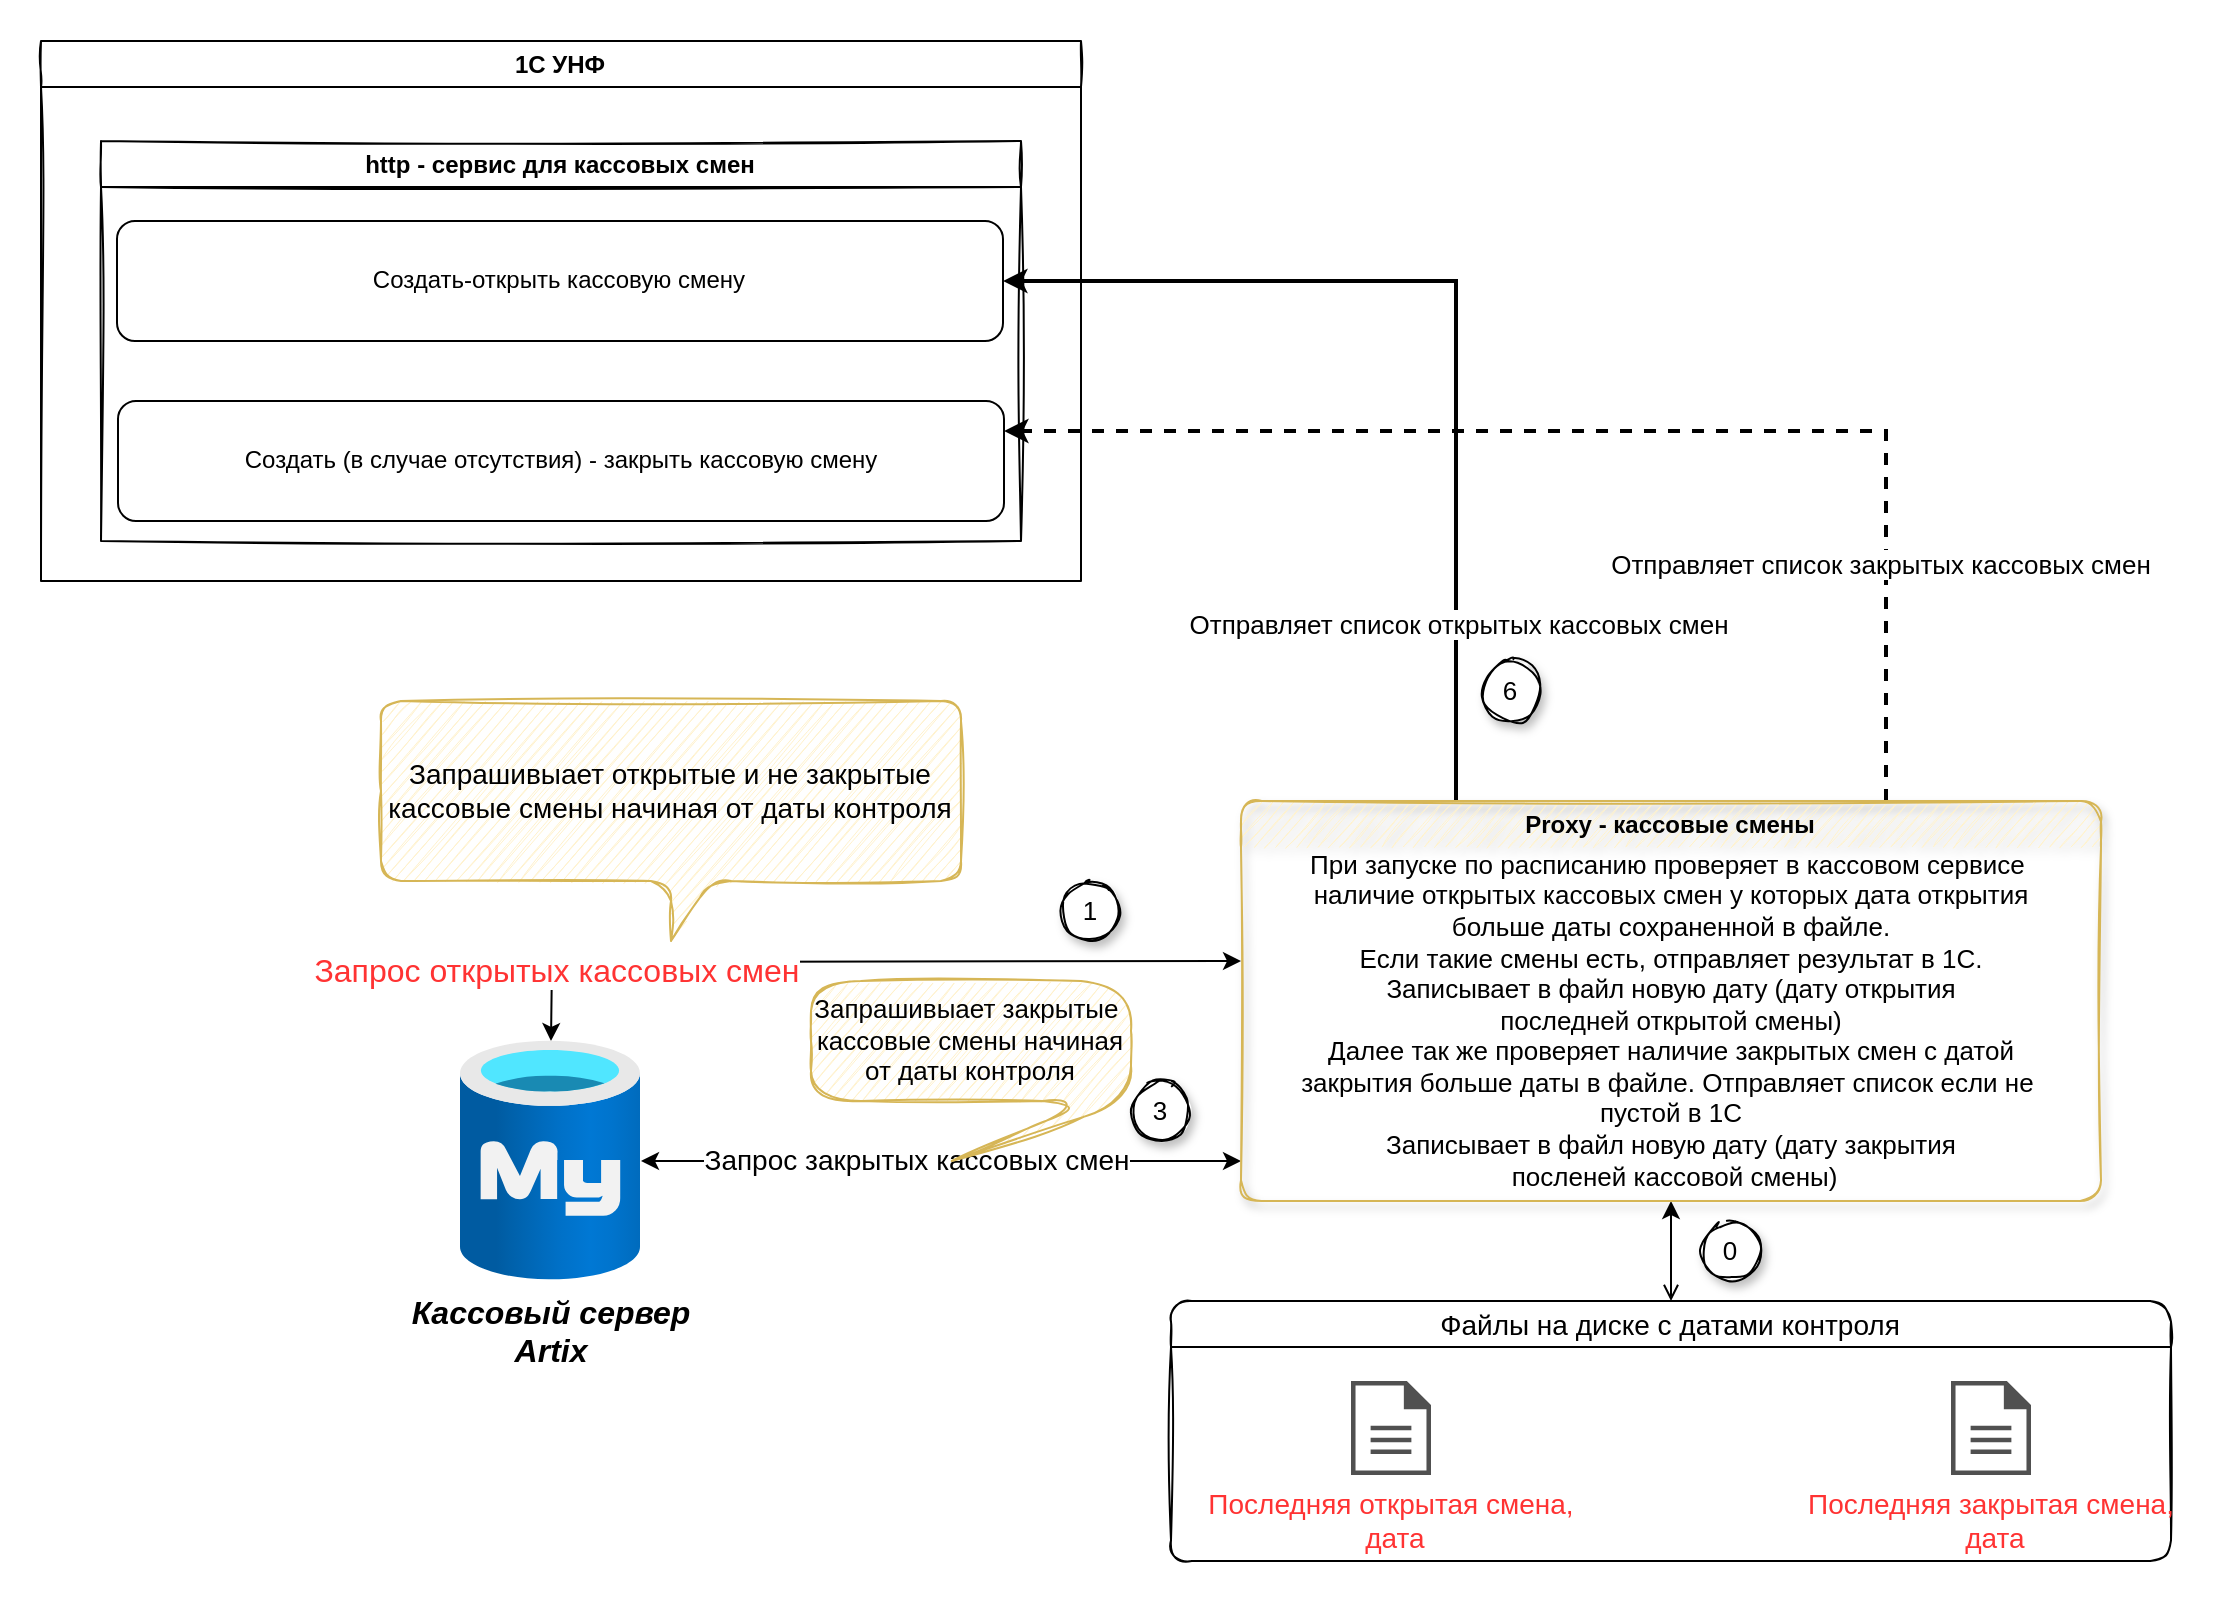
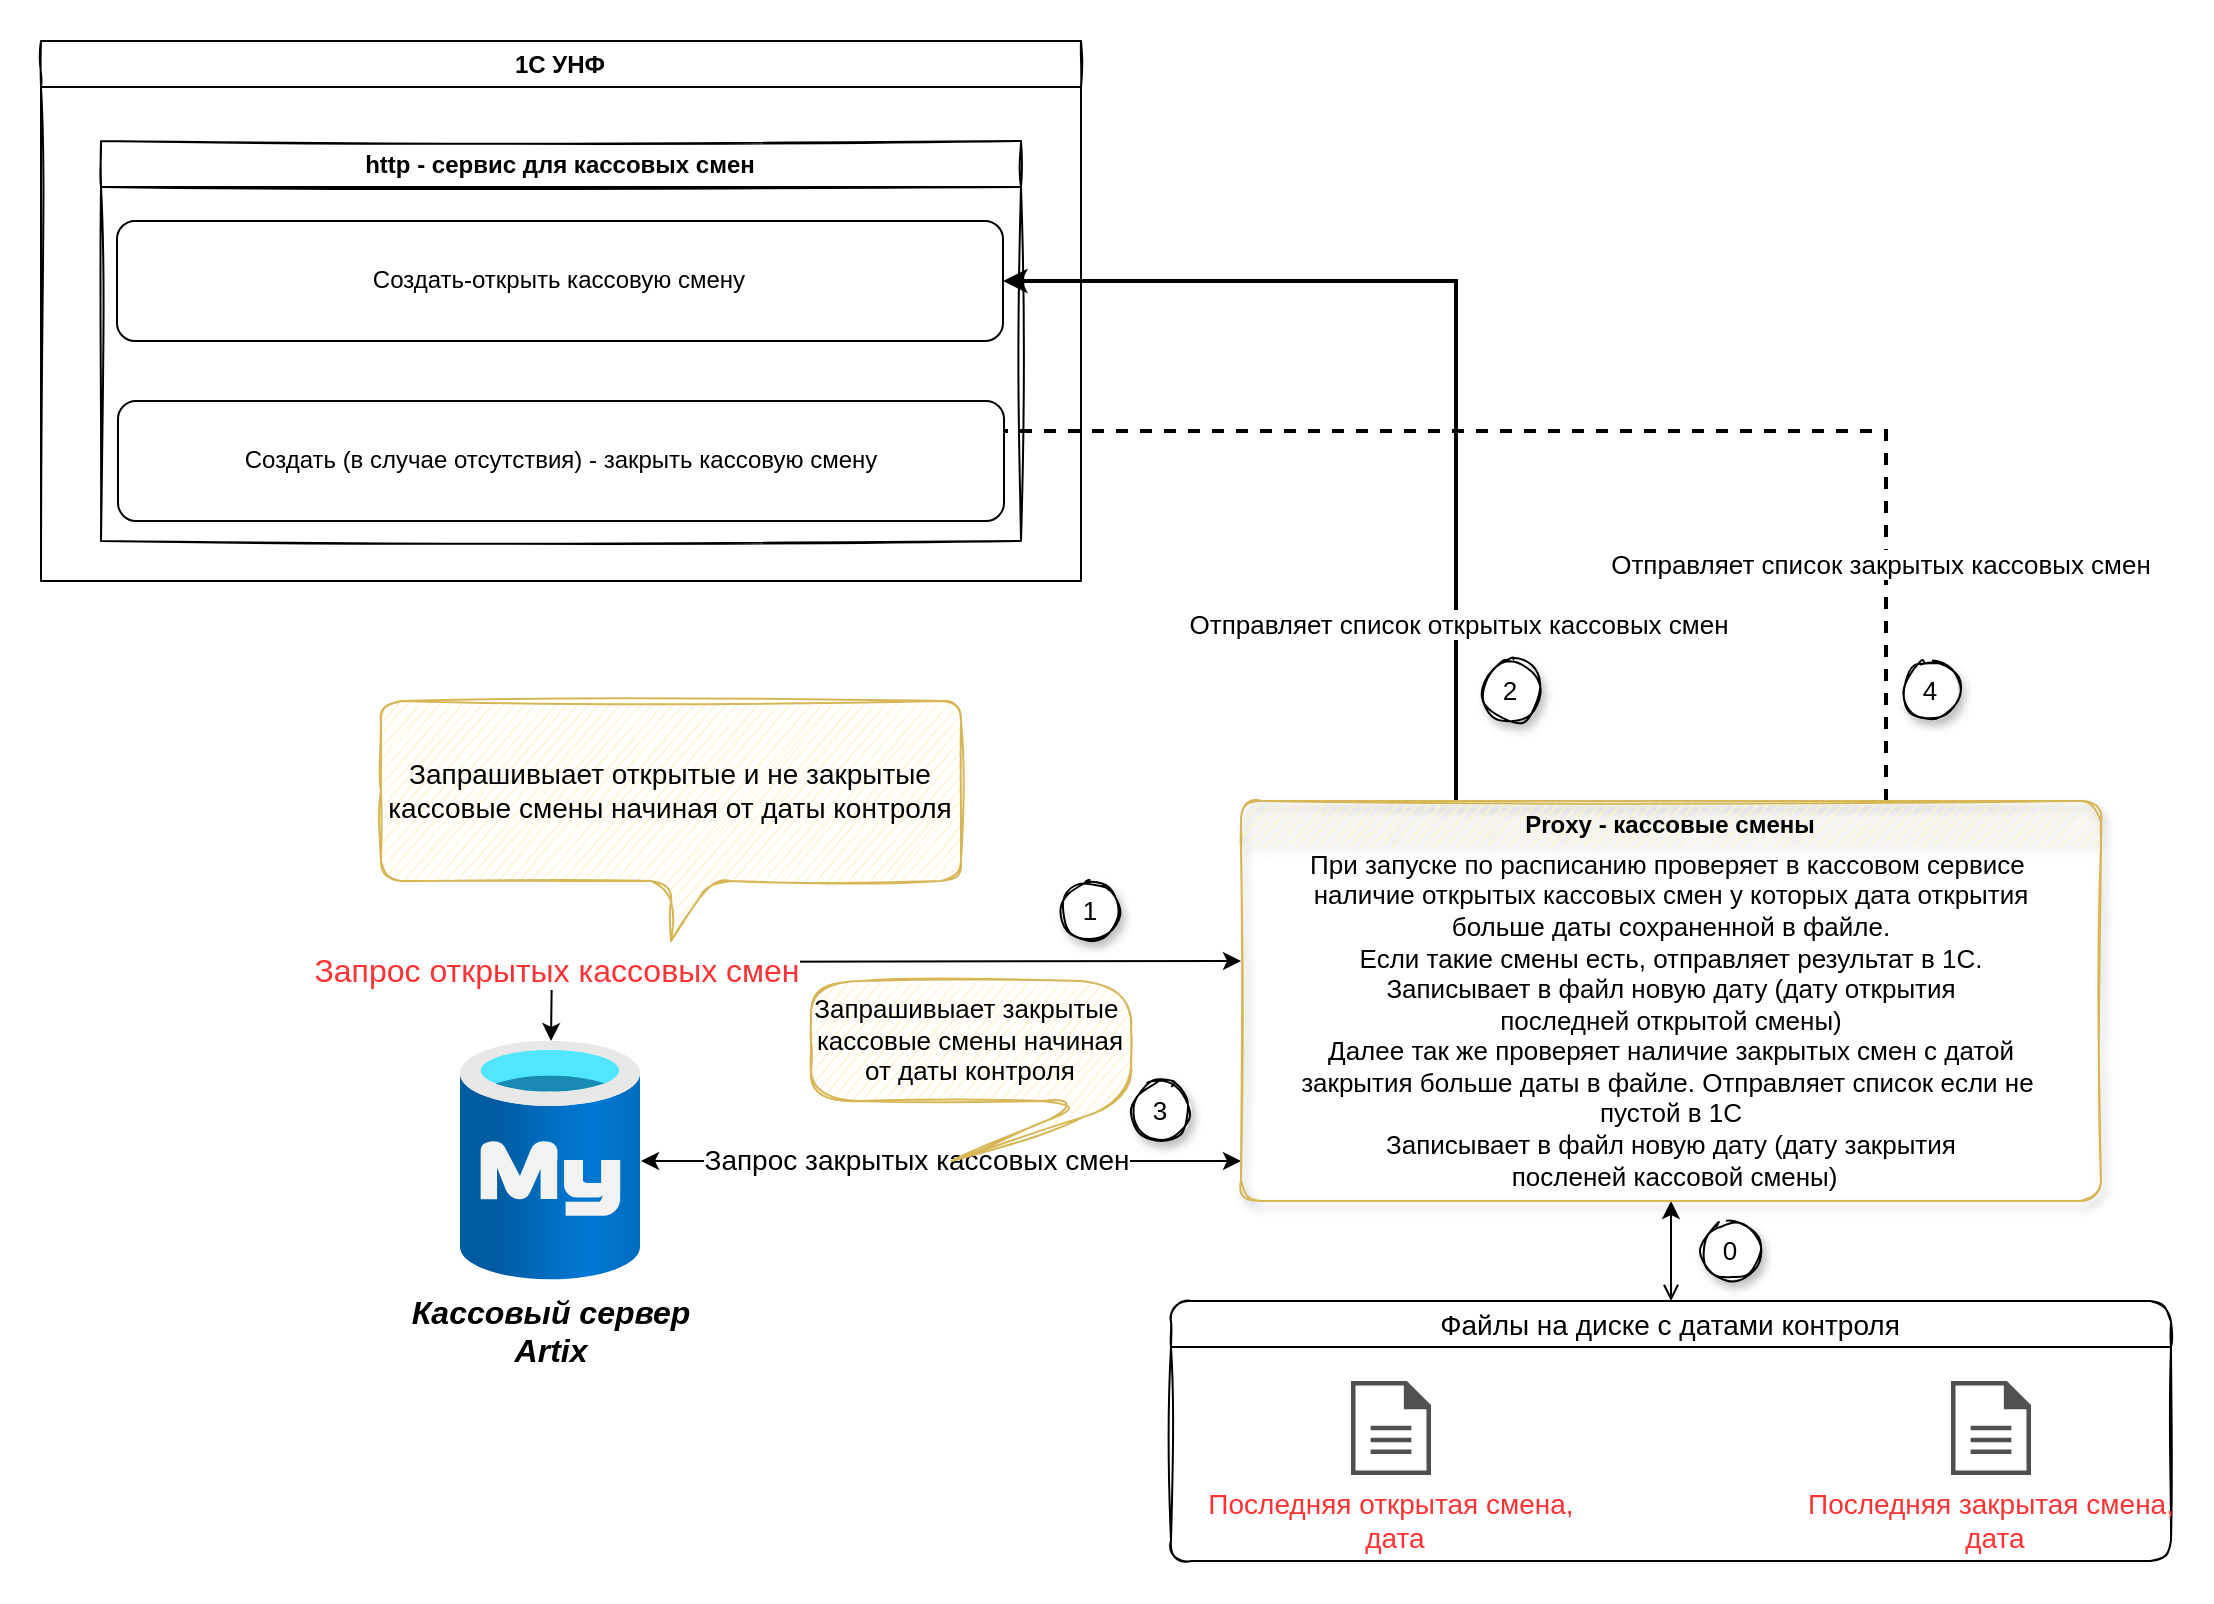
edge "Proxy - кассовые смены" -> "Создать (в случае отсутствия) - закрыть кассовую смену": arrowhead classic -> none
node "6": label "6" -> "2"
node "4": added
